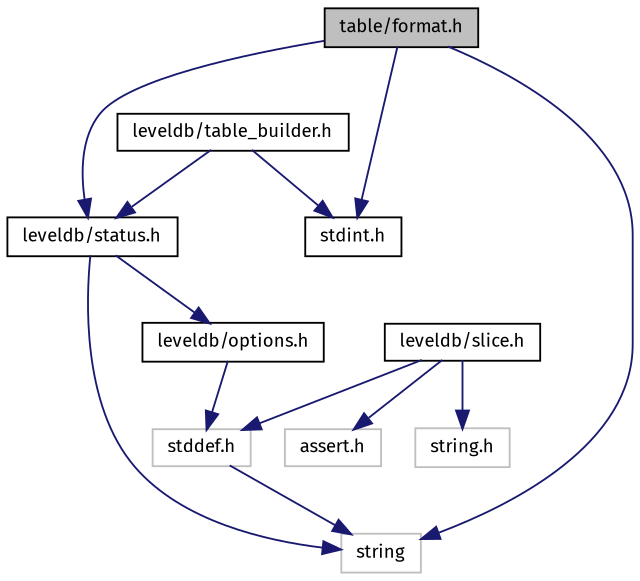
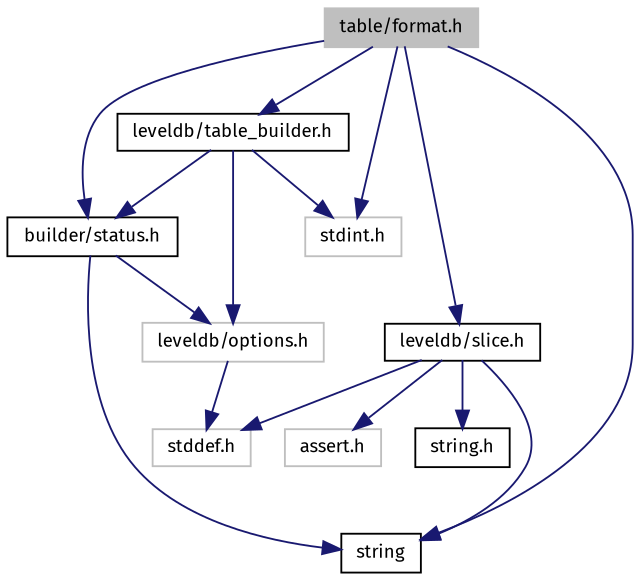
node "table/format.h": color black -> grey75
edge "table/format.h" -> "leveldb/table_builder.h": added
edge "table/format.h" -> "leveldb/slice.h": added
edge "leveldb/table_builder.h" -> "leveldb/options.h": added
node "leveldb/status.h": label "leveldb/status.h" -> "builder/status.h"
node "stdint.h": color black -> grey75
node "leveldb/options.h": color black -> grey75
node "string.h": color grey75 -> black
edge "stddef.h" -> "string": now "leveldb/slice.h" -> "string"
node "string": color grey75 -> black
